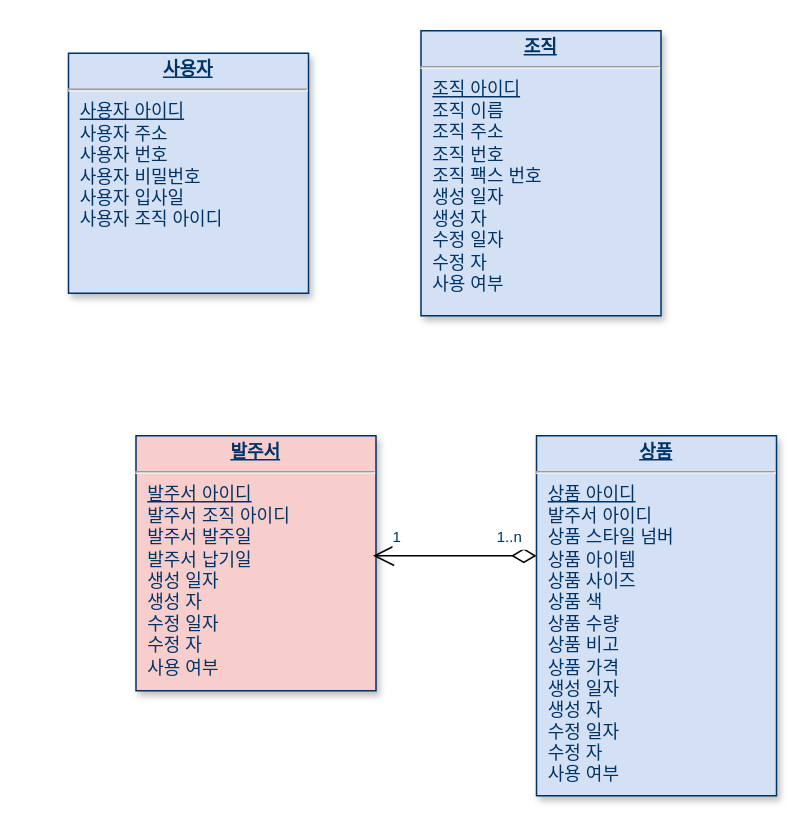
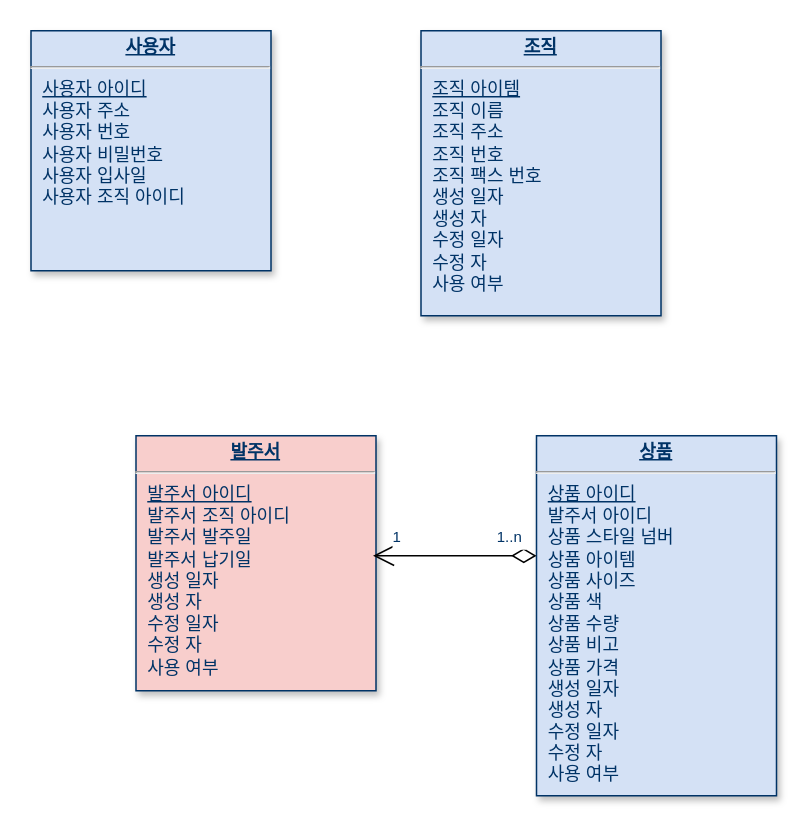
node "조직 조직 아이디 조직 이름 조직 주소 조직 번호 조직 팩스 번호 생성 일자 생성 자 수정 일자 수정 자 사용 여부": label "조직 조직 아이디 조직 이름 조직 주소 조직 번호 조직 팩스 번호 생성 일자 생성 자 수정 일자 수정 자 사용 여부" -> "조직 조직 아이템 조직 이름 조직 주소 조직 번호 조직 팩스 번호 생성 일자 생성 자 수정 일자 수정 자 사용 여부"
node "사용자 사용자 아이디 사용자 주소 사용자 번호 사용자 비밀번호 사용자 입사일 사용자 조직 아이디": moved (188, 173) -> (151, 151)
